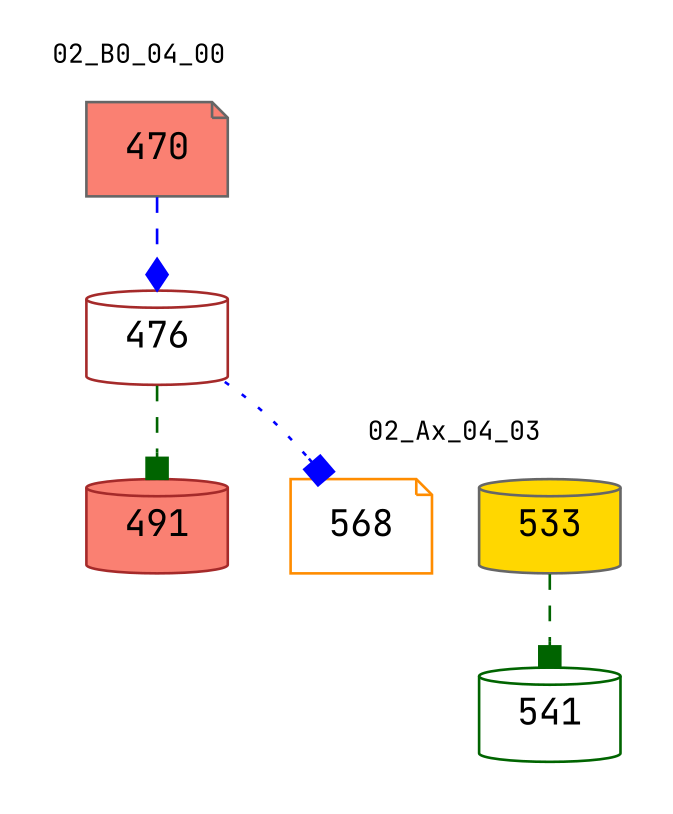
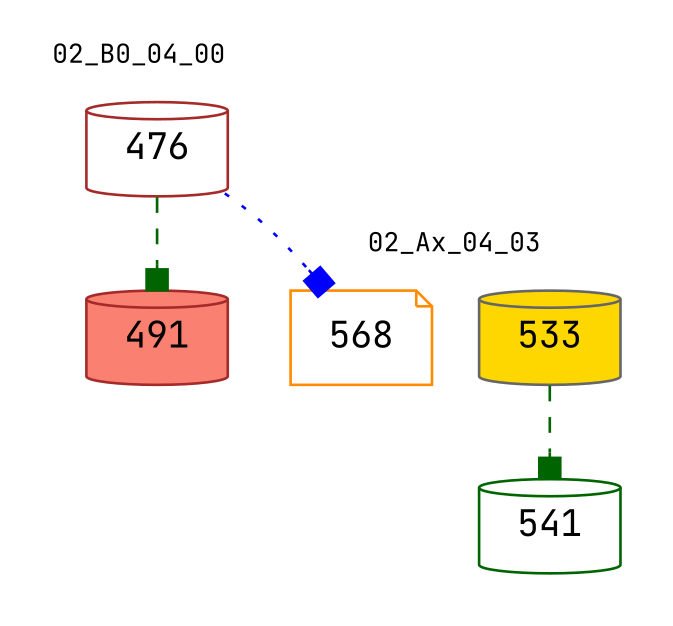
node "470": removed
